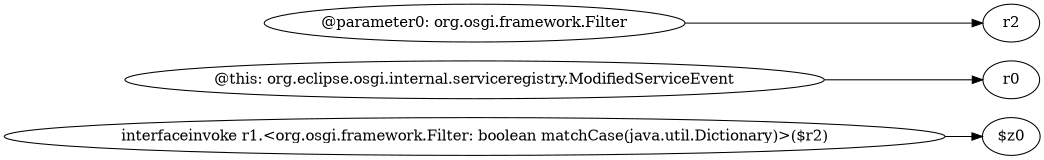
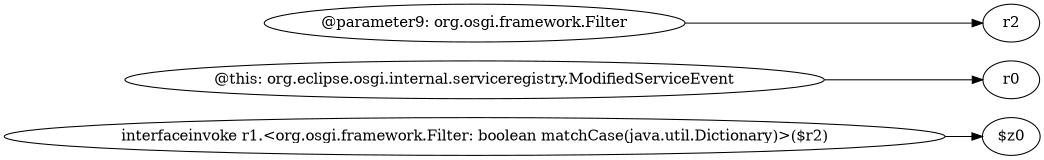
node "@parameter0: org.osgi.framework.Filter": label "@parameter0: org.osgi.framework.Filter" -> "@parameter9: org.osgi.framework.Filter"
